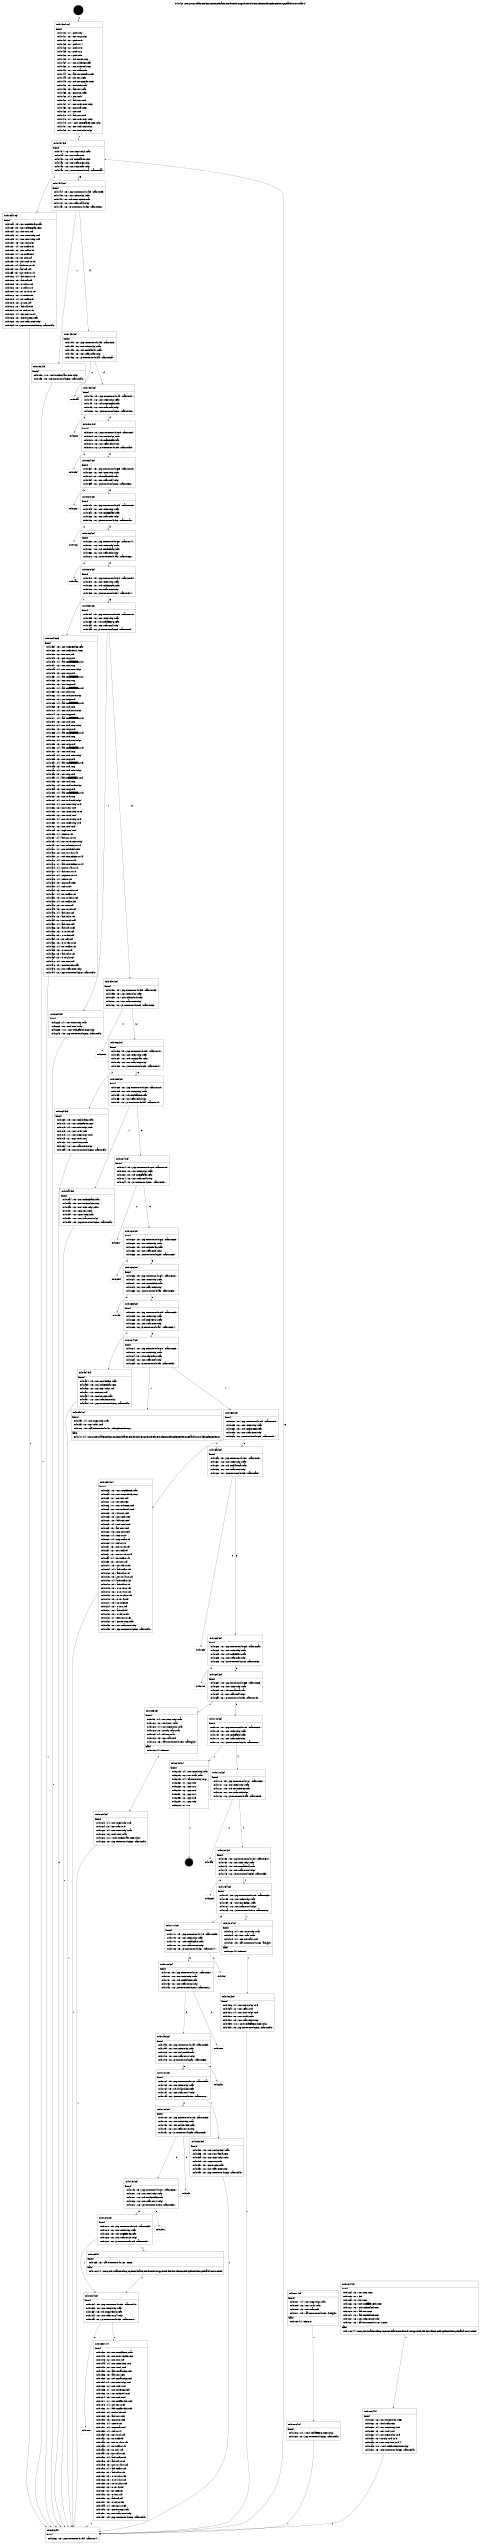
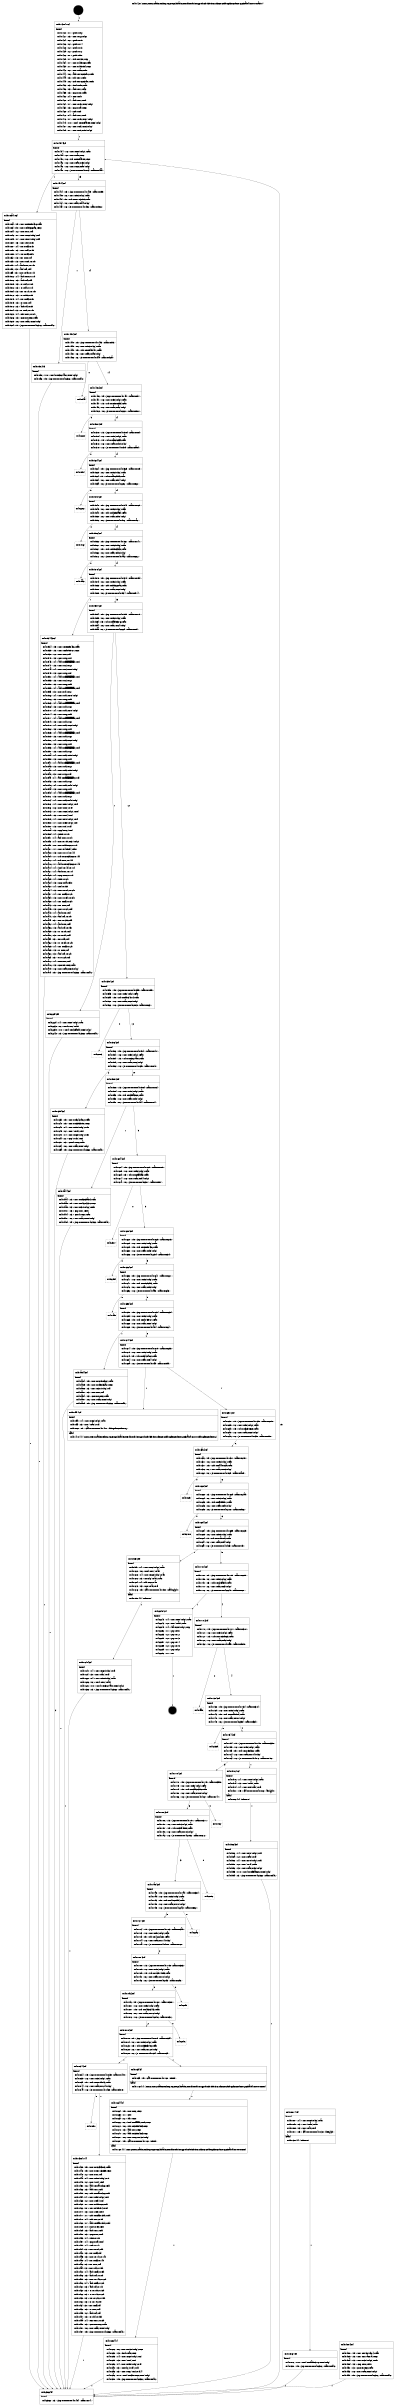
node "0x401cb5 [137]": removed
edge "0x4017c4 [28]" -> "0x401be0 [30]": removed, label "1"
edge "0x401c5f [5]" -> "0x401834 [28]": now "0x401c5f [5]" -> "0x401c64 [40]"
